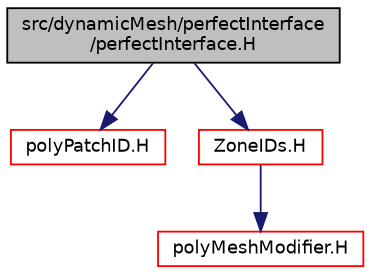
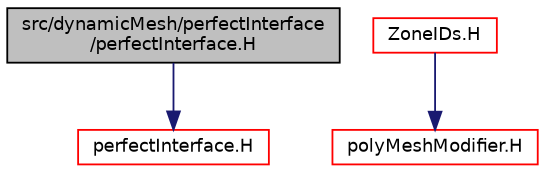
edge "src/dynamicMesh/perfectInterface /perfectInterface.H" -> "ZoneIDs.H": removed
node "polyPatchID.H": label "polyPatchID.H" -> "perfectInterface.H"
